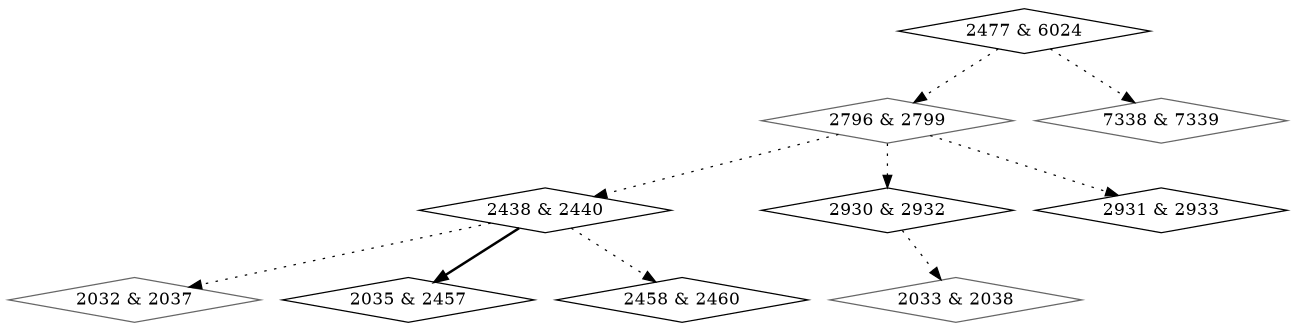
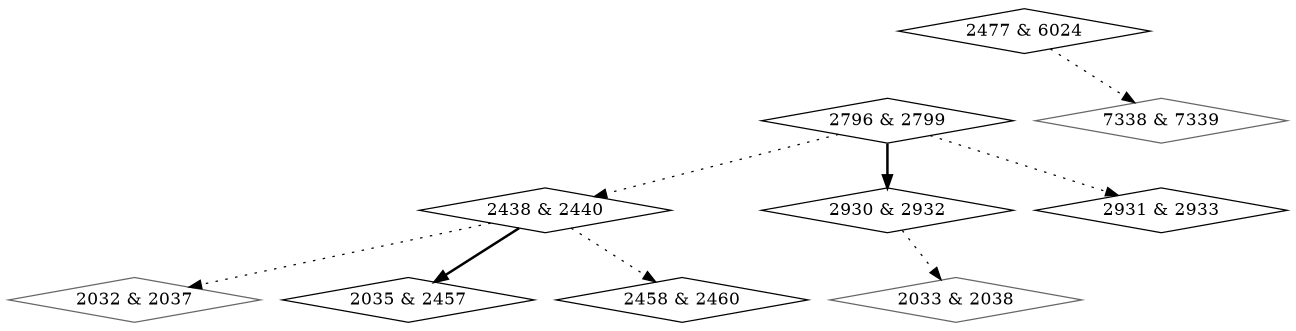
edge "2477 & 6024" -> "2796 & 2799": removed
node "2796 & 2799": color gray40 -> black
edge "2796 & 2799" -> "2930 & 2932": style dotted -> bold
